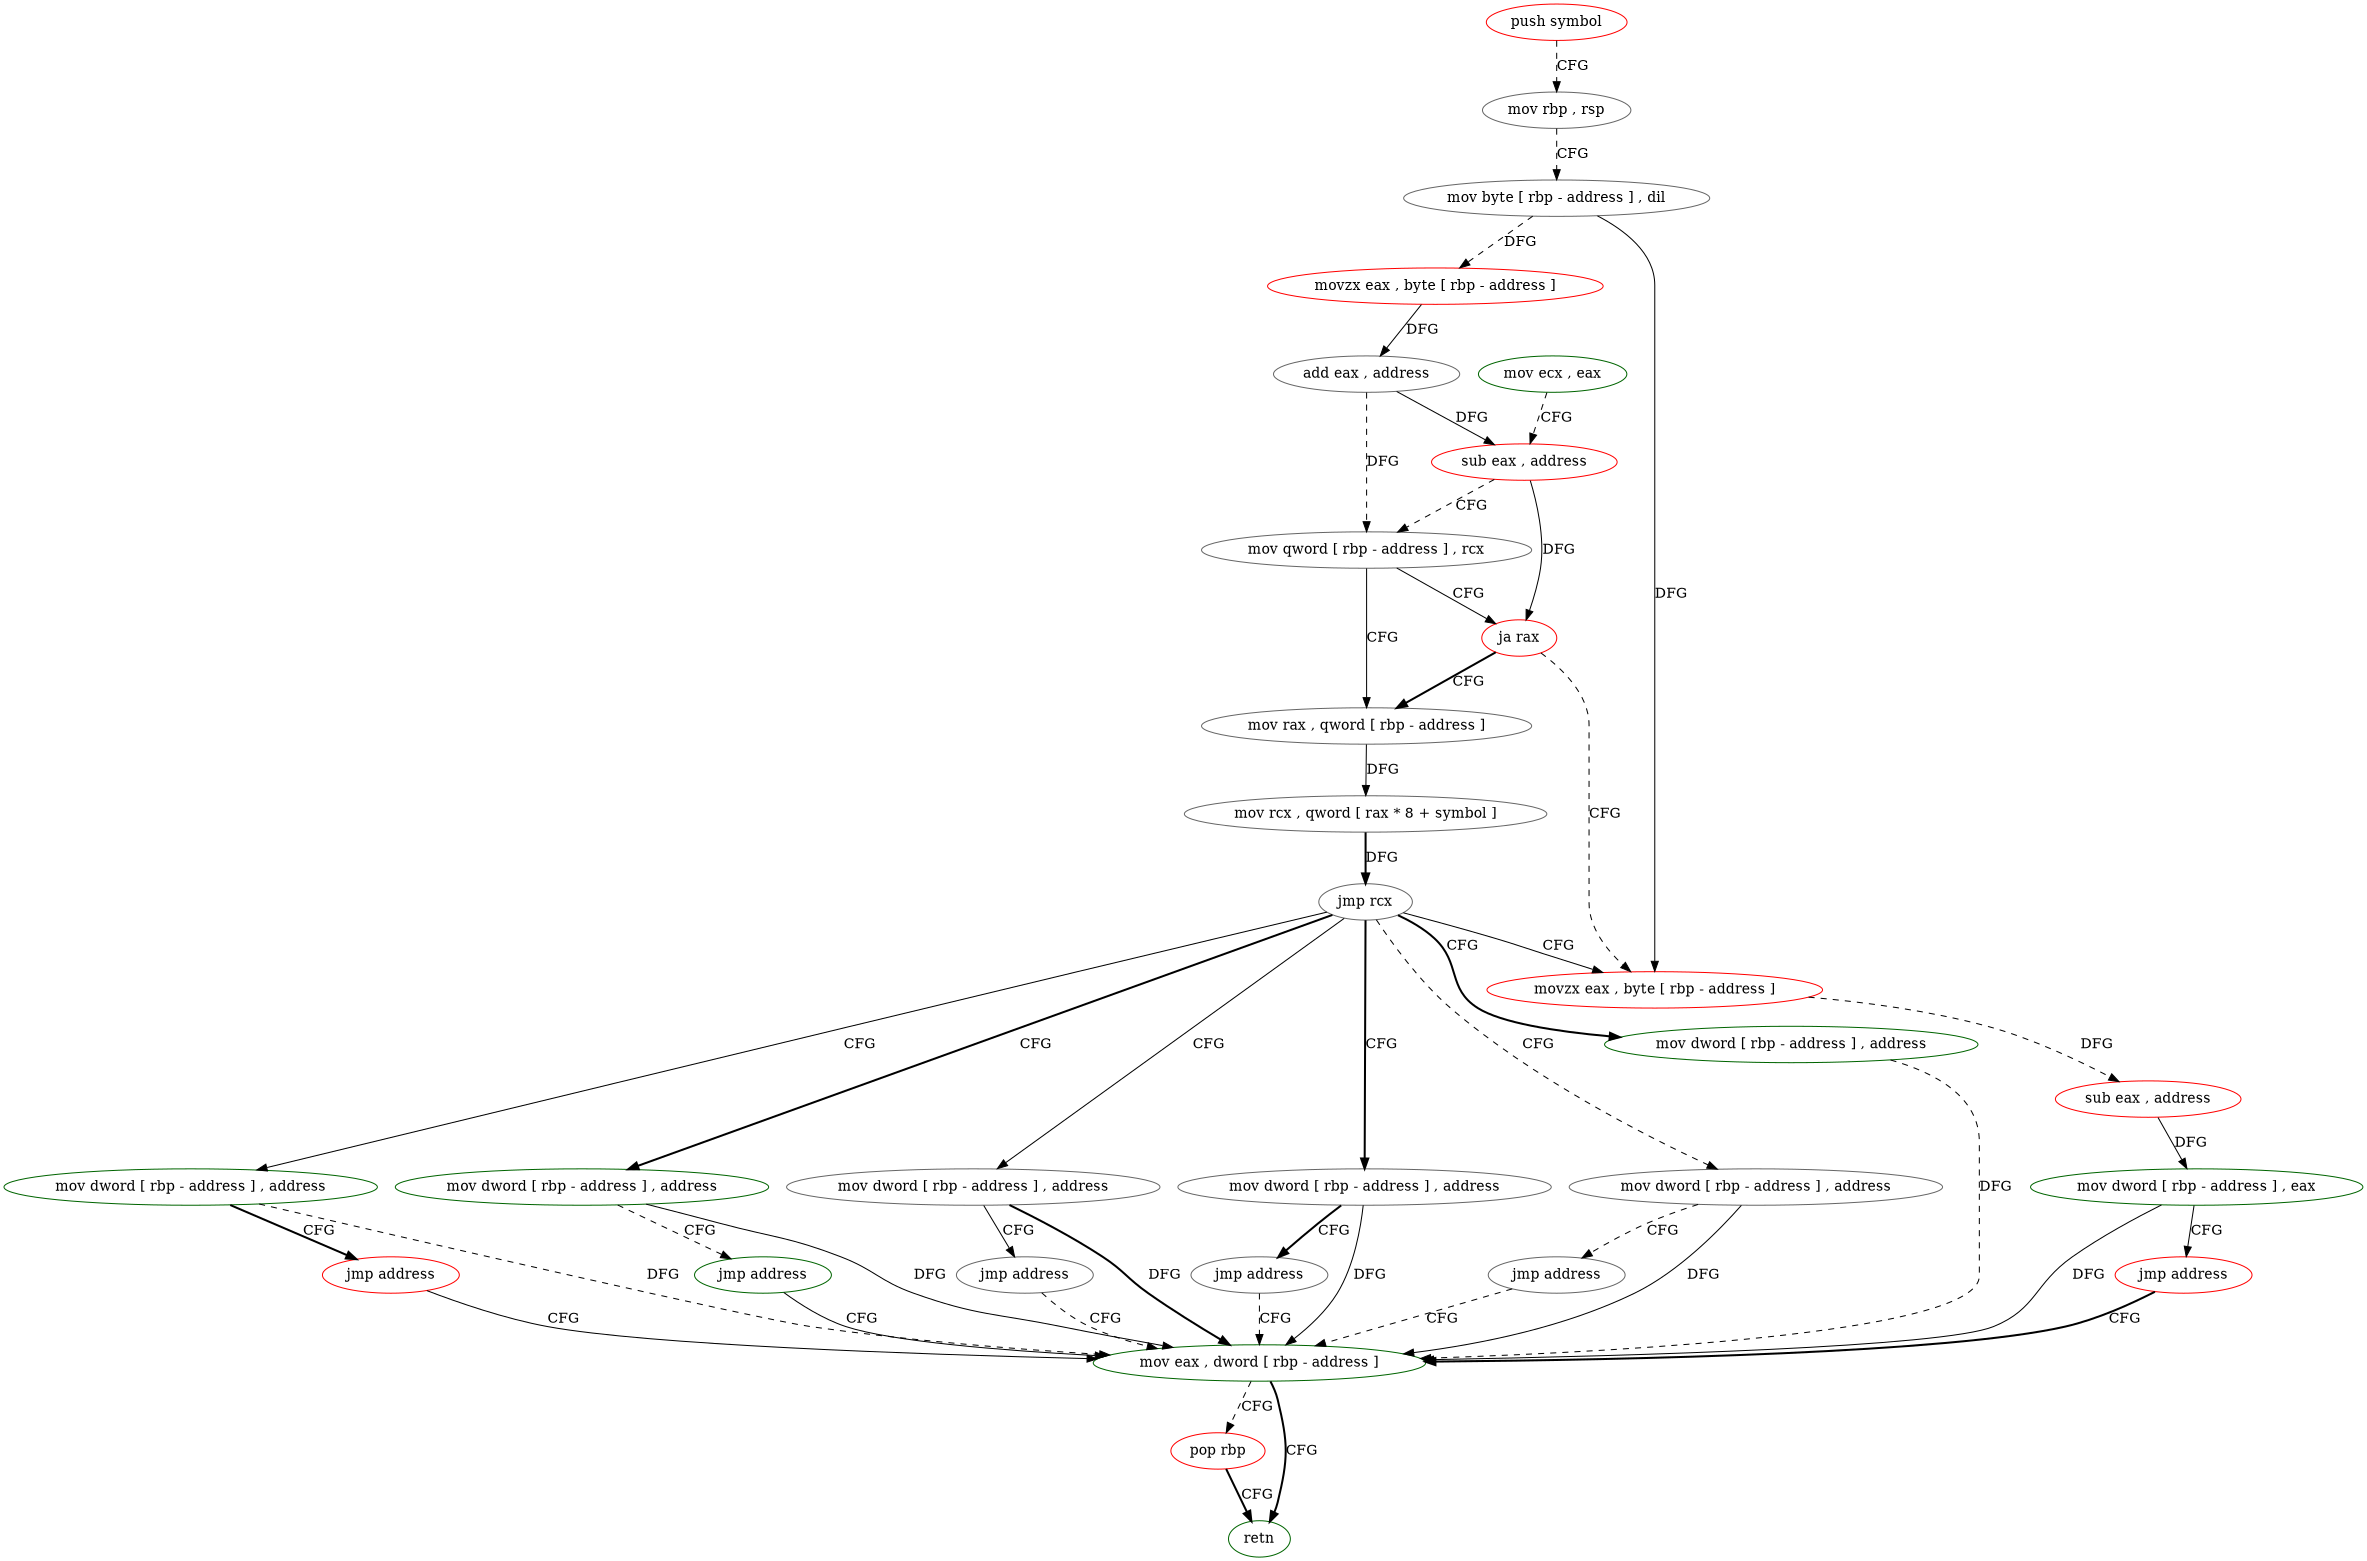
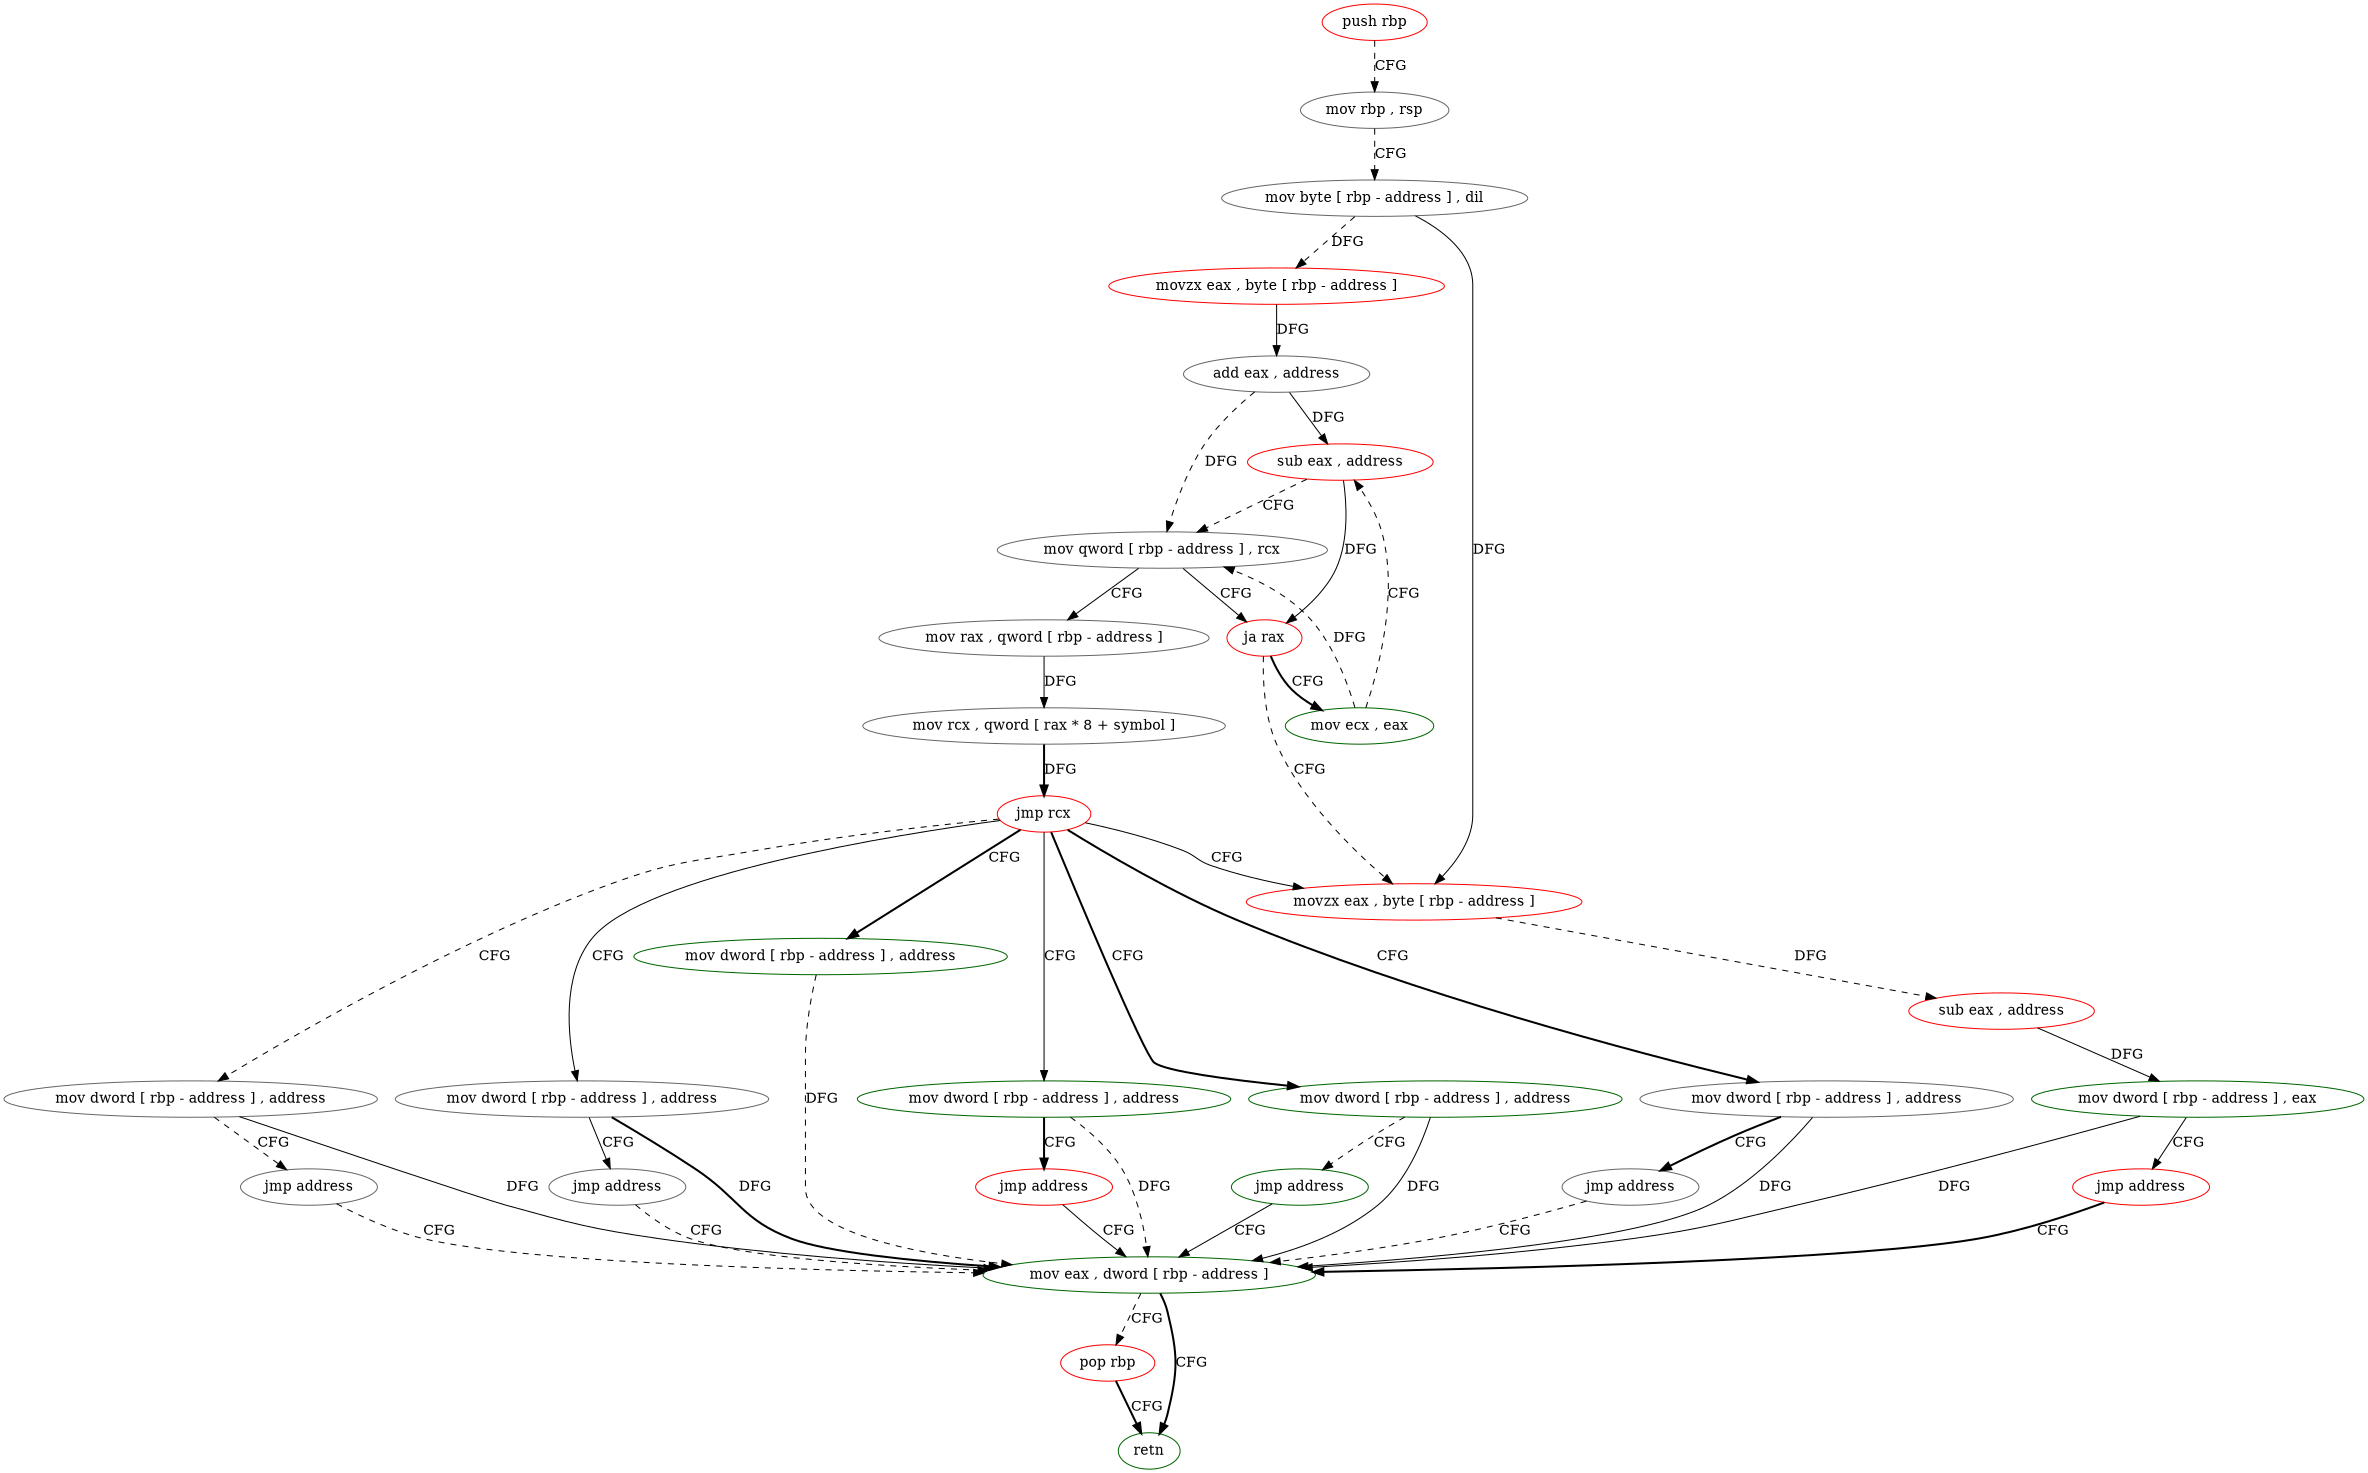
node "push symbol": label "push symbol" -> "push rbp"
edge "mov ecx , eax" -> "mov qword [ rbp - address ] , rcx": added, label "DFG"
edge "ja rax" -> "mov rax , qword [ rbp - address ]": now "ja rax" -> "mov ecx , eax"
node "jmp rcx": color gray40 -> red
